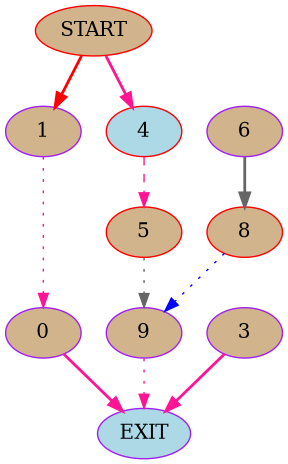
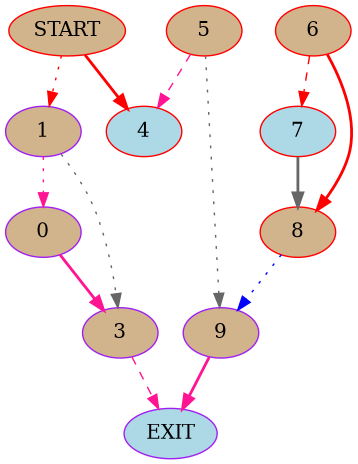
edge "START" -> "1": style bold -> dotted
edge "START" -> "4": color deeppink -> red
node "6": color purple -> red
node "7": added
edge "4" -> "5": reversed
edge "6" -> "8": color gray40 -> red
edge "1" -> "3": added
edge "9" -> "EXIT": style dotted -> bold
edge "0" -> "EXIT": now "0" -> "3"
edge "3" -> "EXIT": style bold -> dashed
